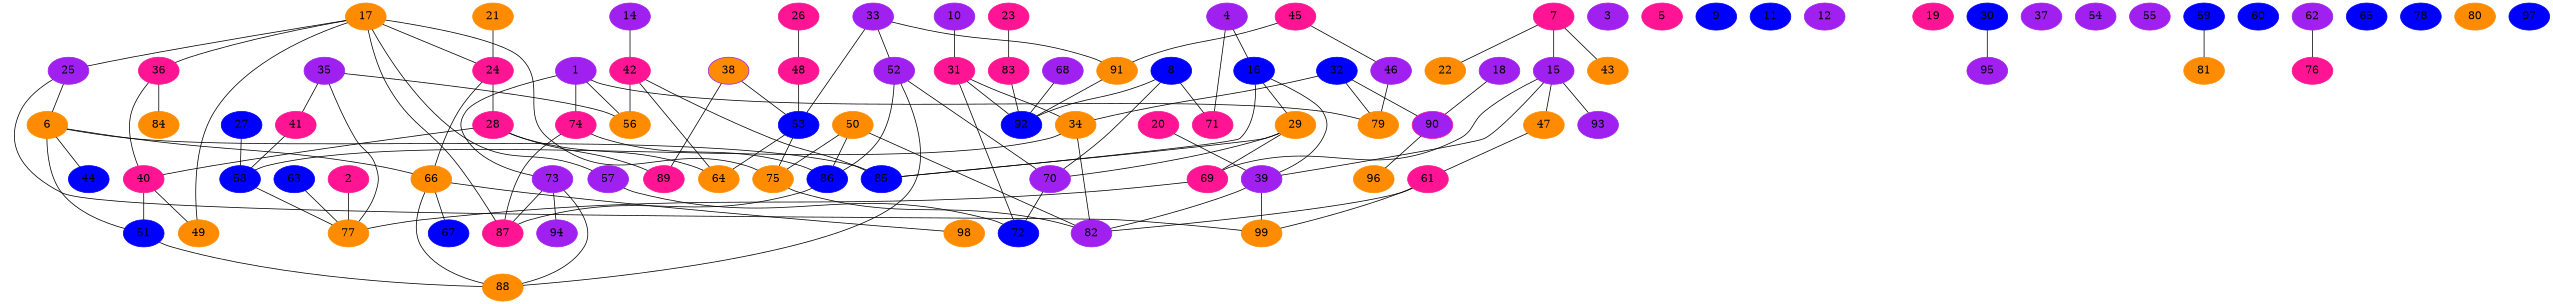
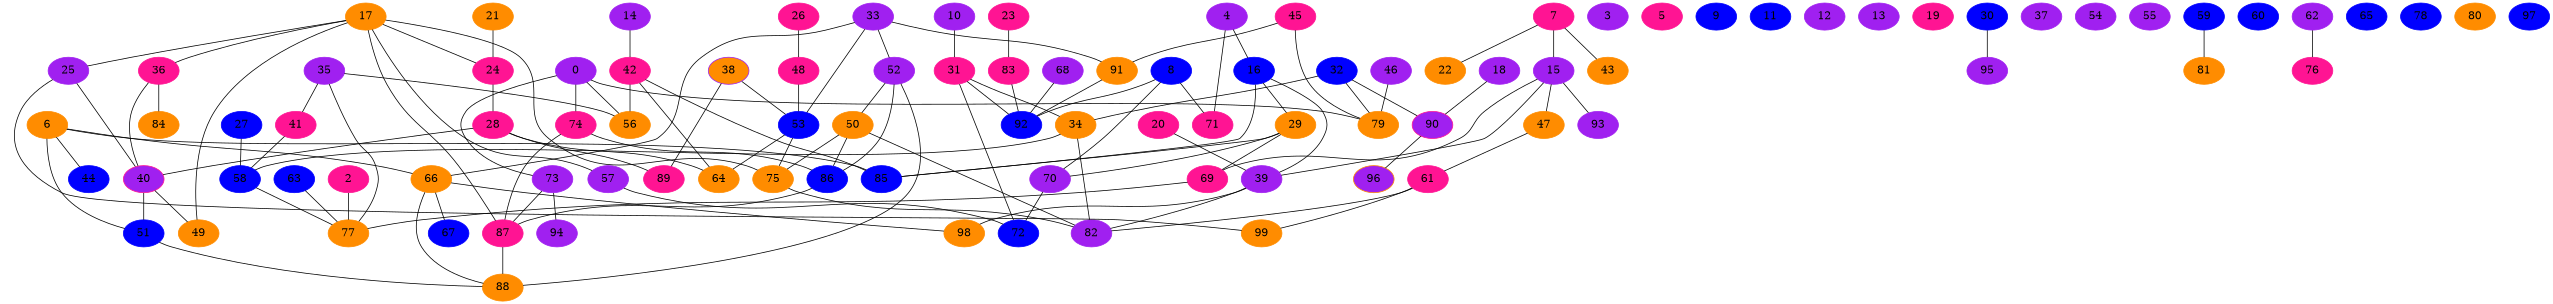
node "13": added
edge "45" -- "46": now "45" -- "79"
node "1": label "1" -> "0"
edge "25" -- "6": now "25" -- "40"
edge "24" -- "66": now "33" -- "66"
edge "52" -- "70": now "52" -- "50"
node "40": fillcolor deeppink -> purple
node "96": fillcolor darkorange -> purple
edge "39" -- "99": now "39" -- "98"
edge "73" -- "88": now "87" -- "88"
